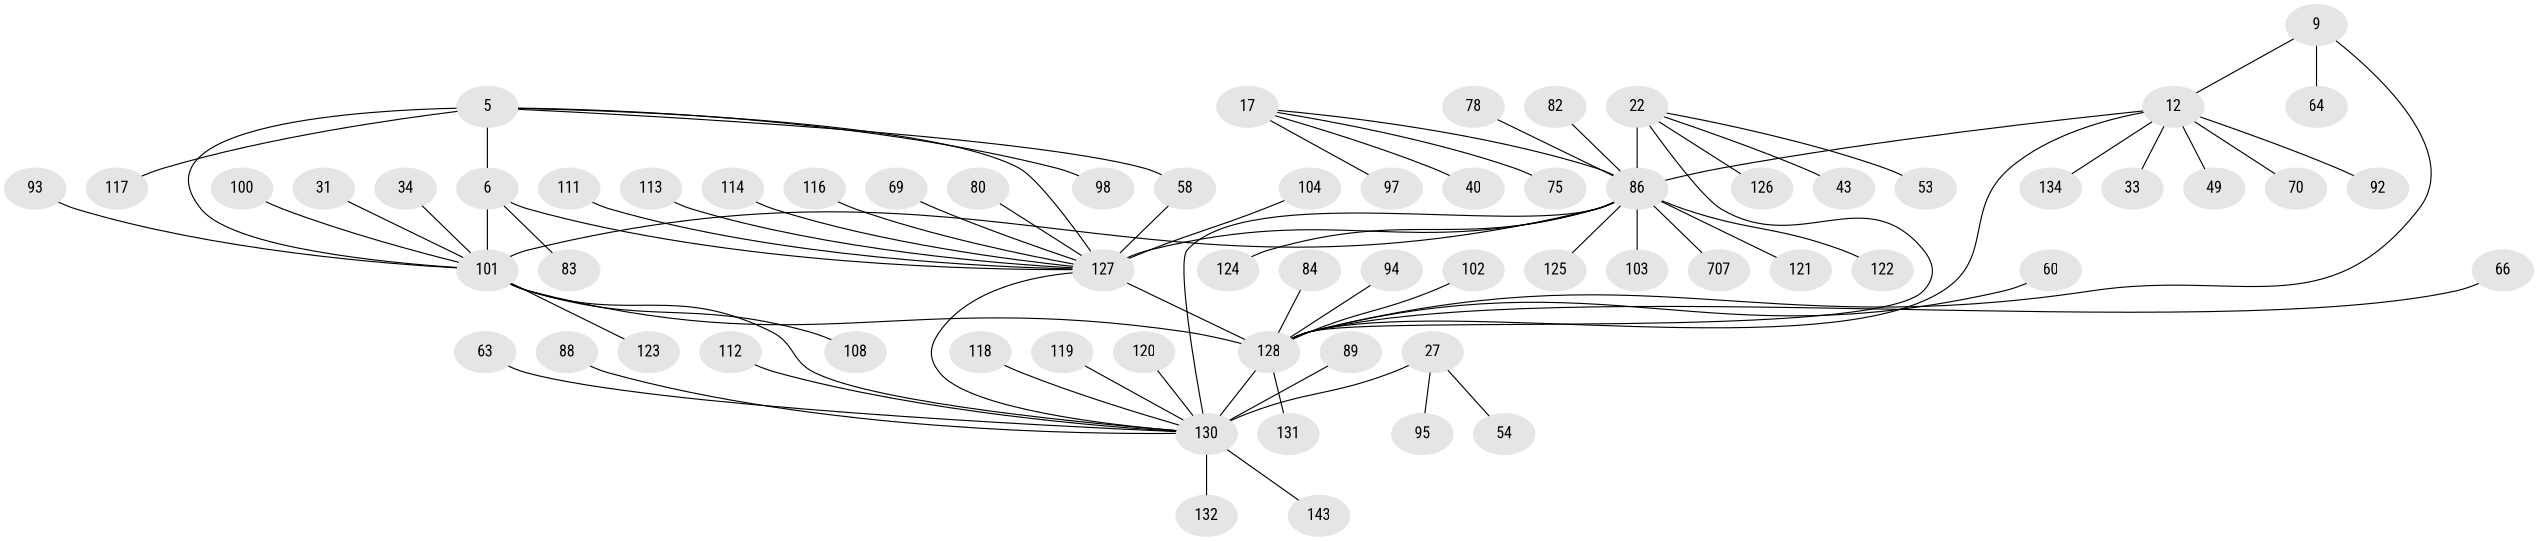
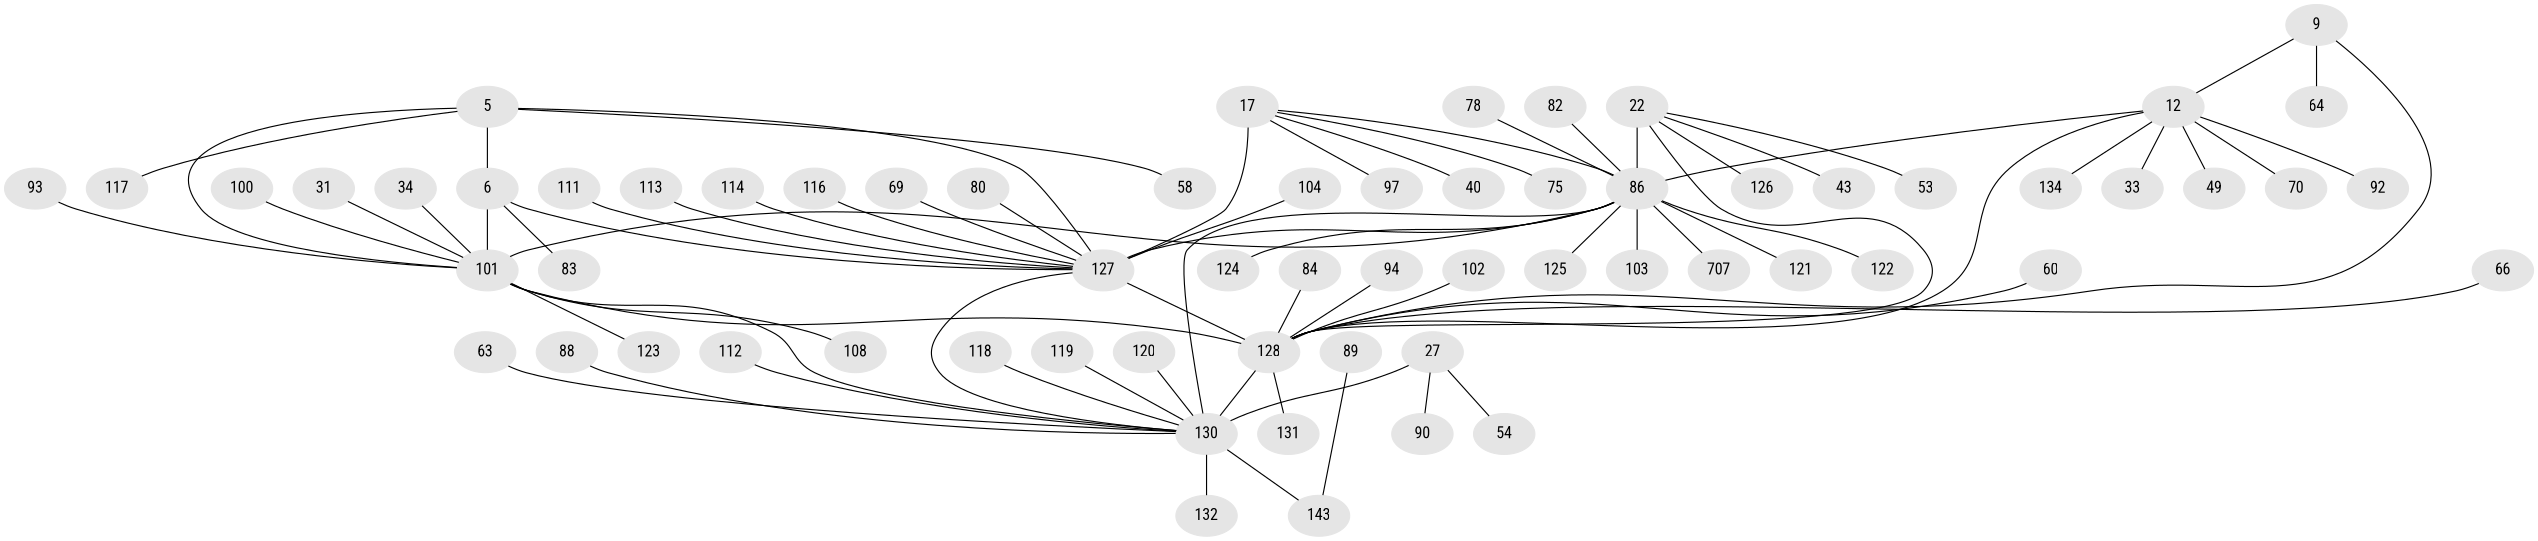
node "98": removed
edge "58" -- "127": now "17" -- "127"
edge "89" -- "130": now "89" -- "143"
node "95": label "95" -> "90"
